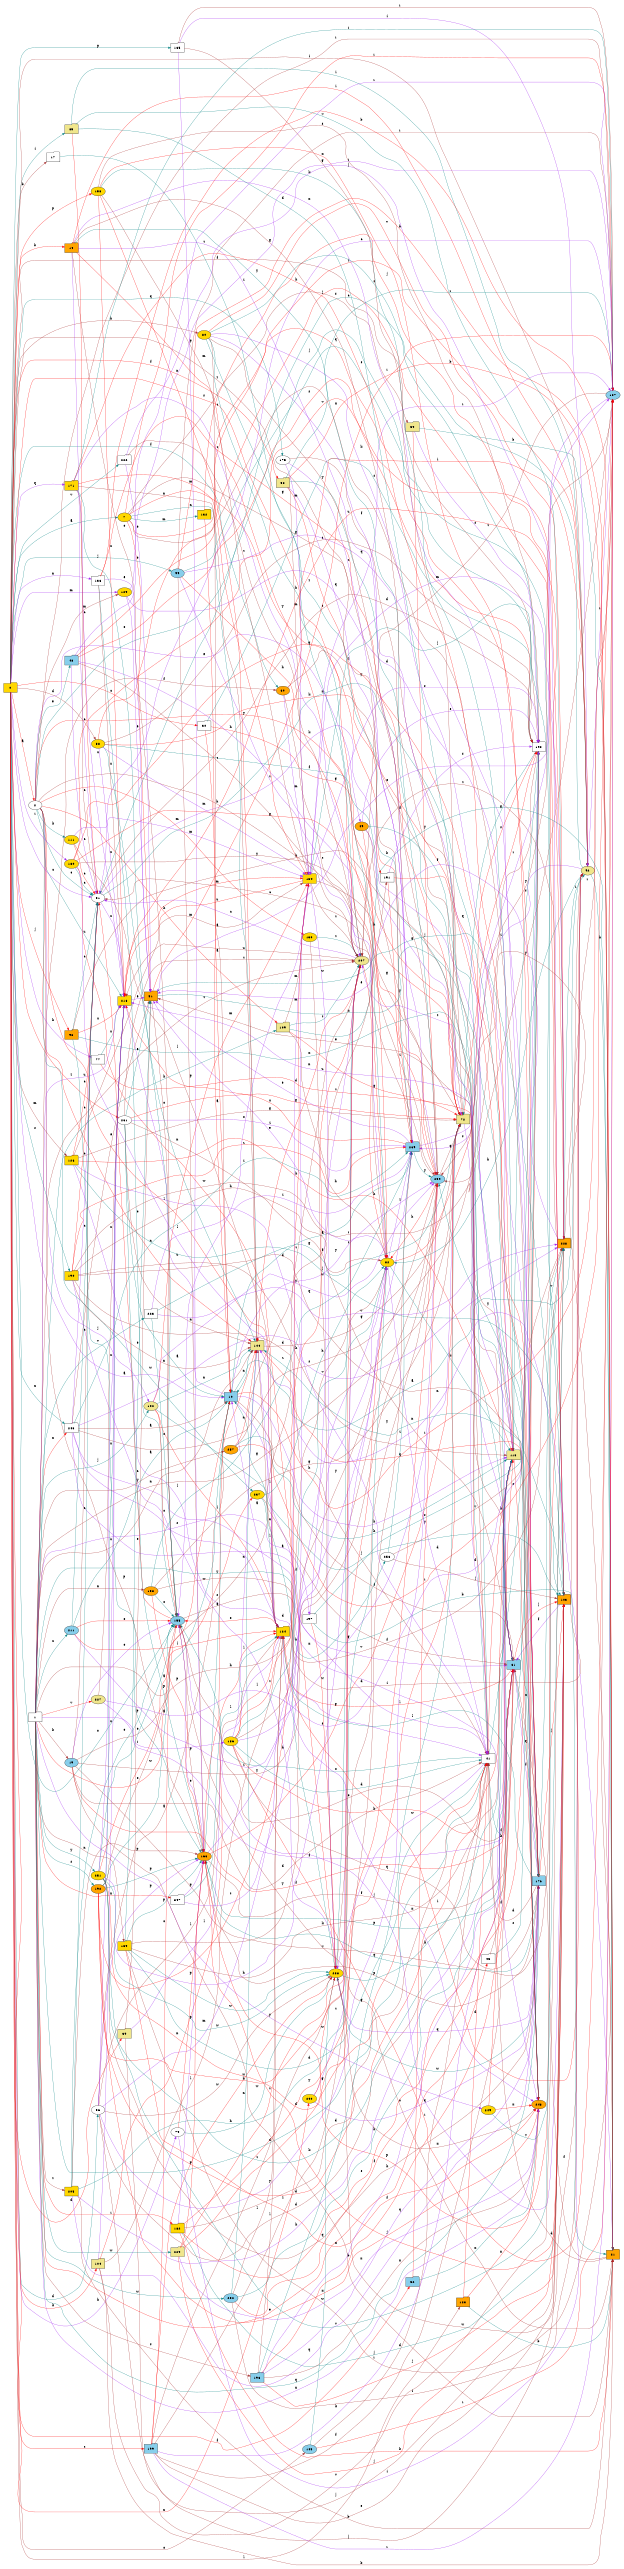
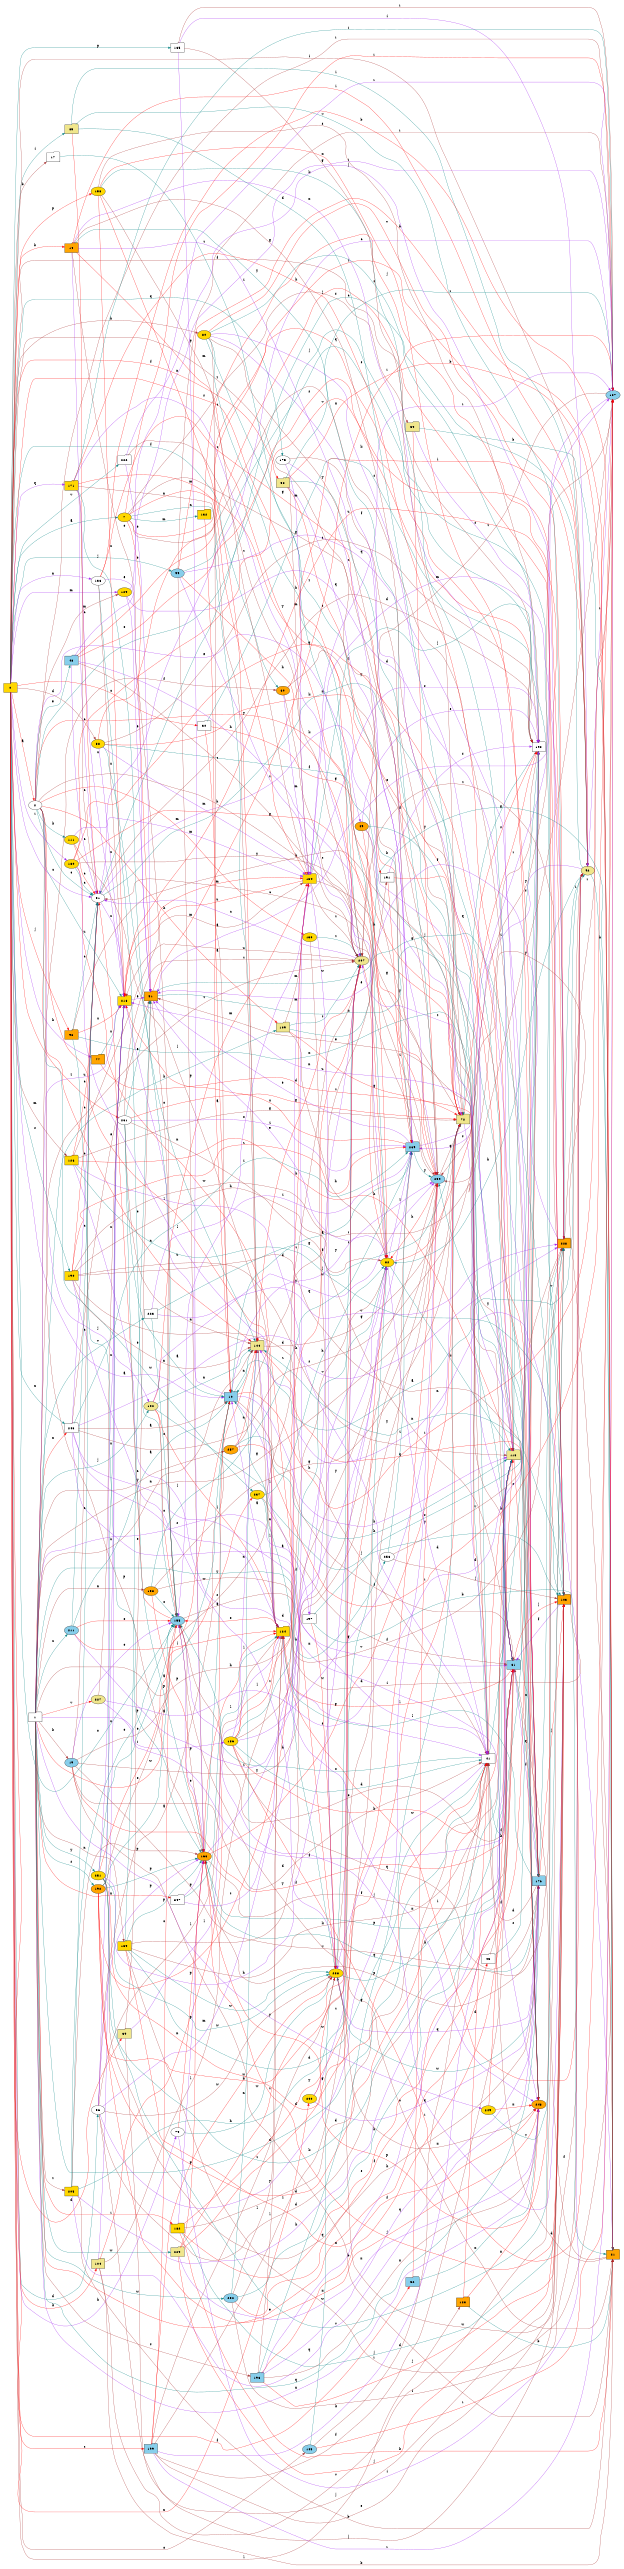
node "136": shape folder -> ellipse
node "77": fillcolor white -> orange
